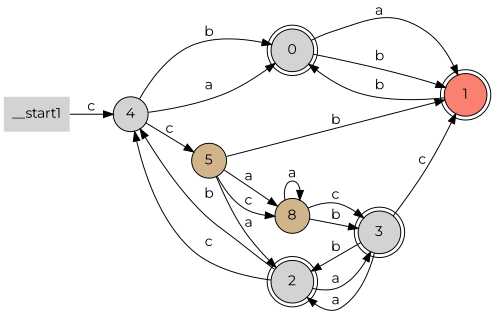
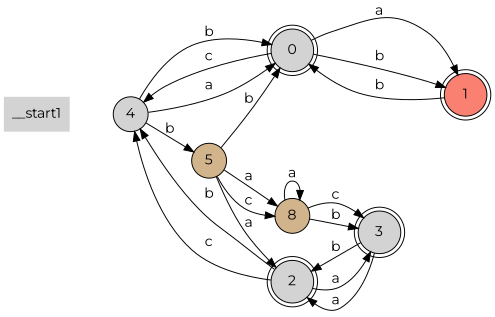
edge "__start1" -> "4": now "0" -> "4"
edge "4" -> "5": label "c" -> "b"
edge "5" -> "1": now "5" -> "0"
edge "3" -> "1": removed, label "c"
